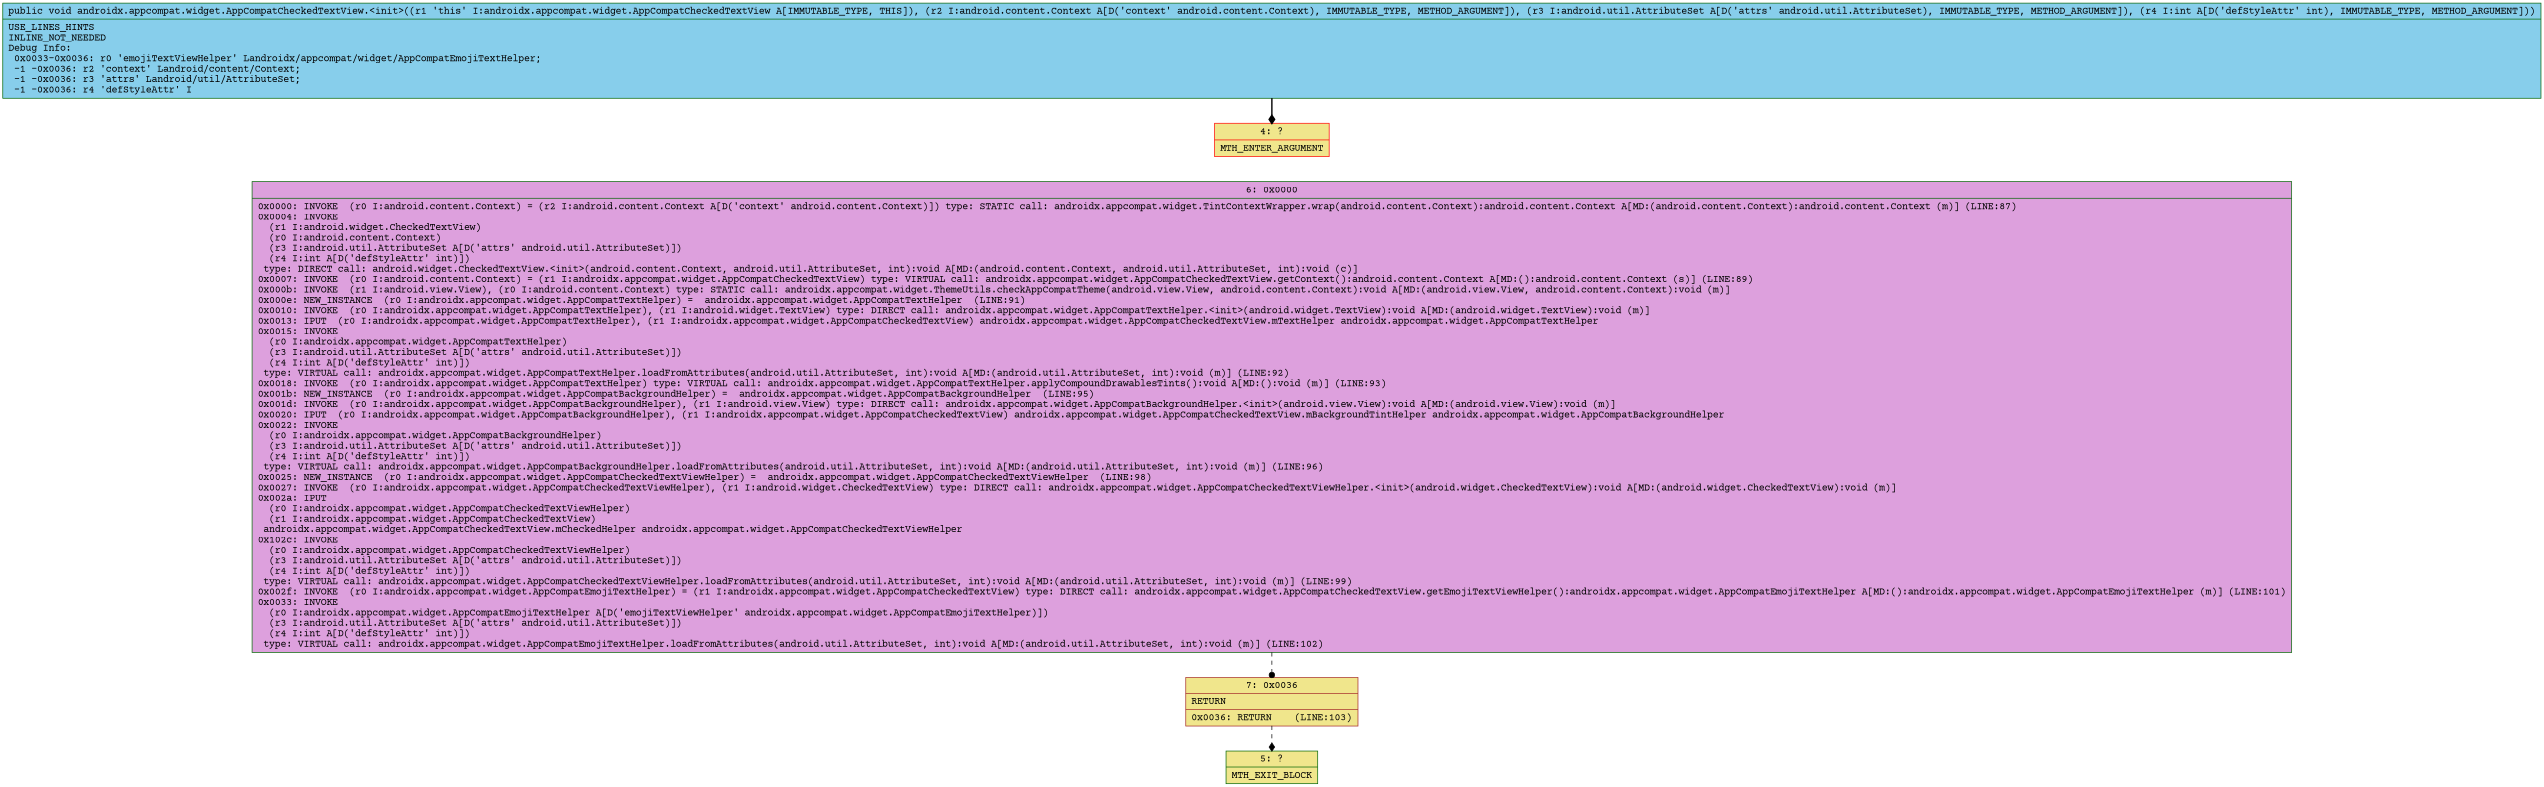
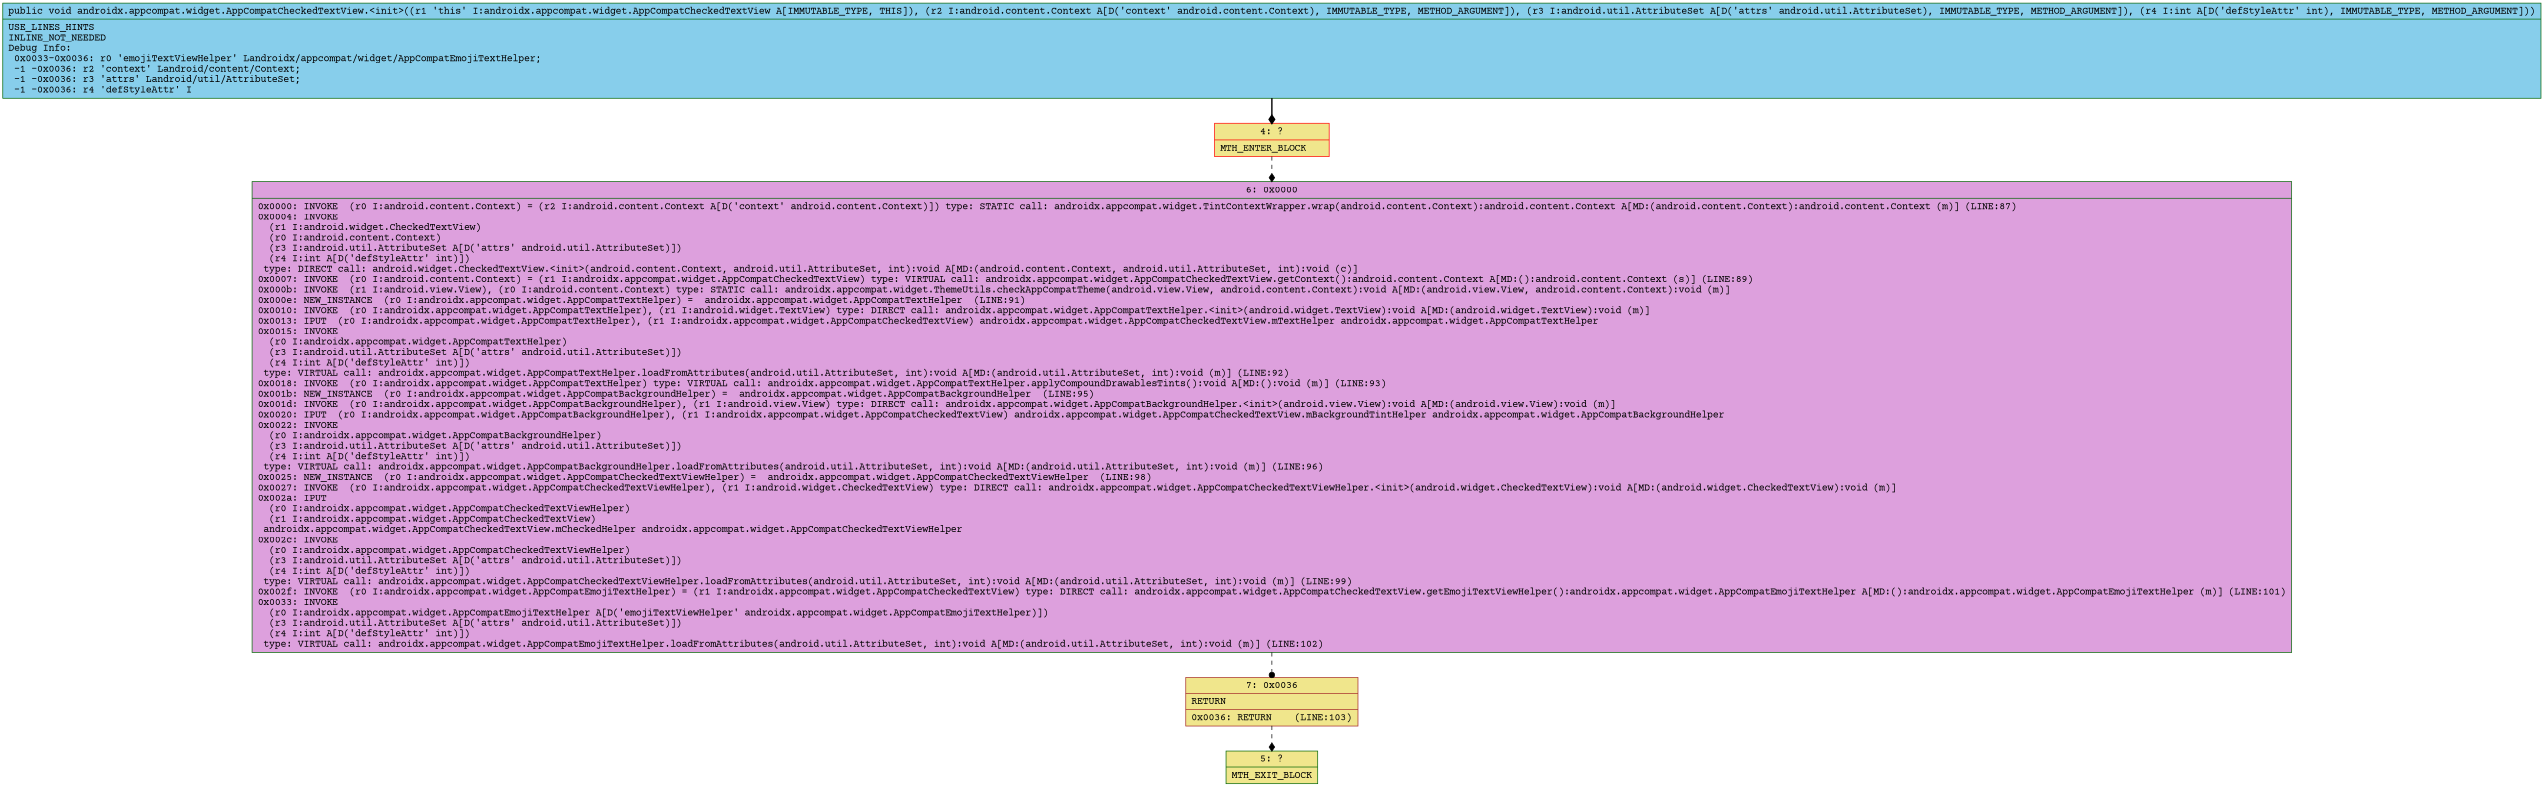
node "4: ?": text "MTH_ENTER_ARGUMENT" -> "MTH_ENTER_BLOCK"
edge "4: ?" -> "6: 0x0000": added
node "6: 0x0000": text "0x102c: INVOKE" -> "0x002c: INVOKE"
